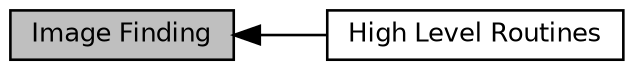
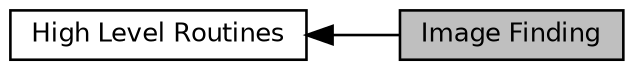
edge "High Level Routines" -> "Image Finding": reversed
